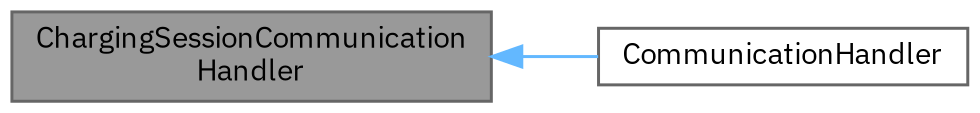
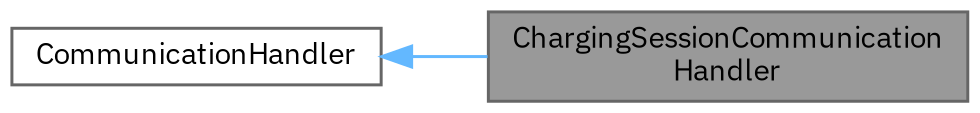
edge "CommunicationHandler" -> "ChargingSessionCommunication Handler": reversed
